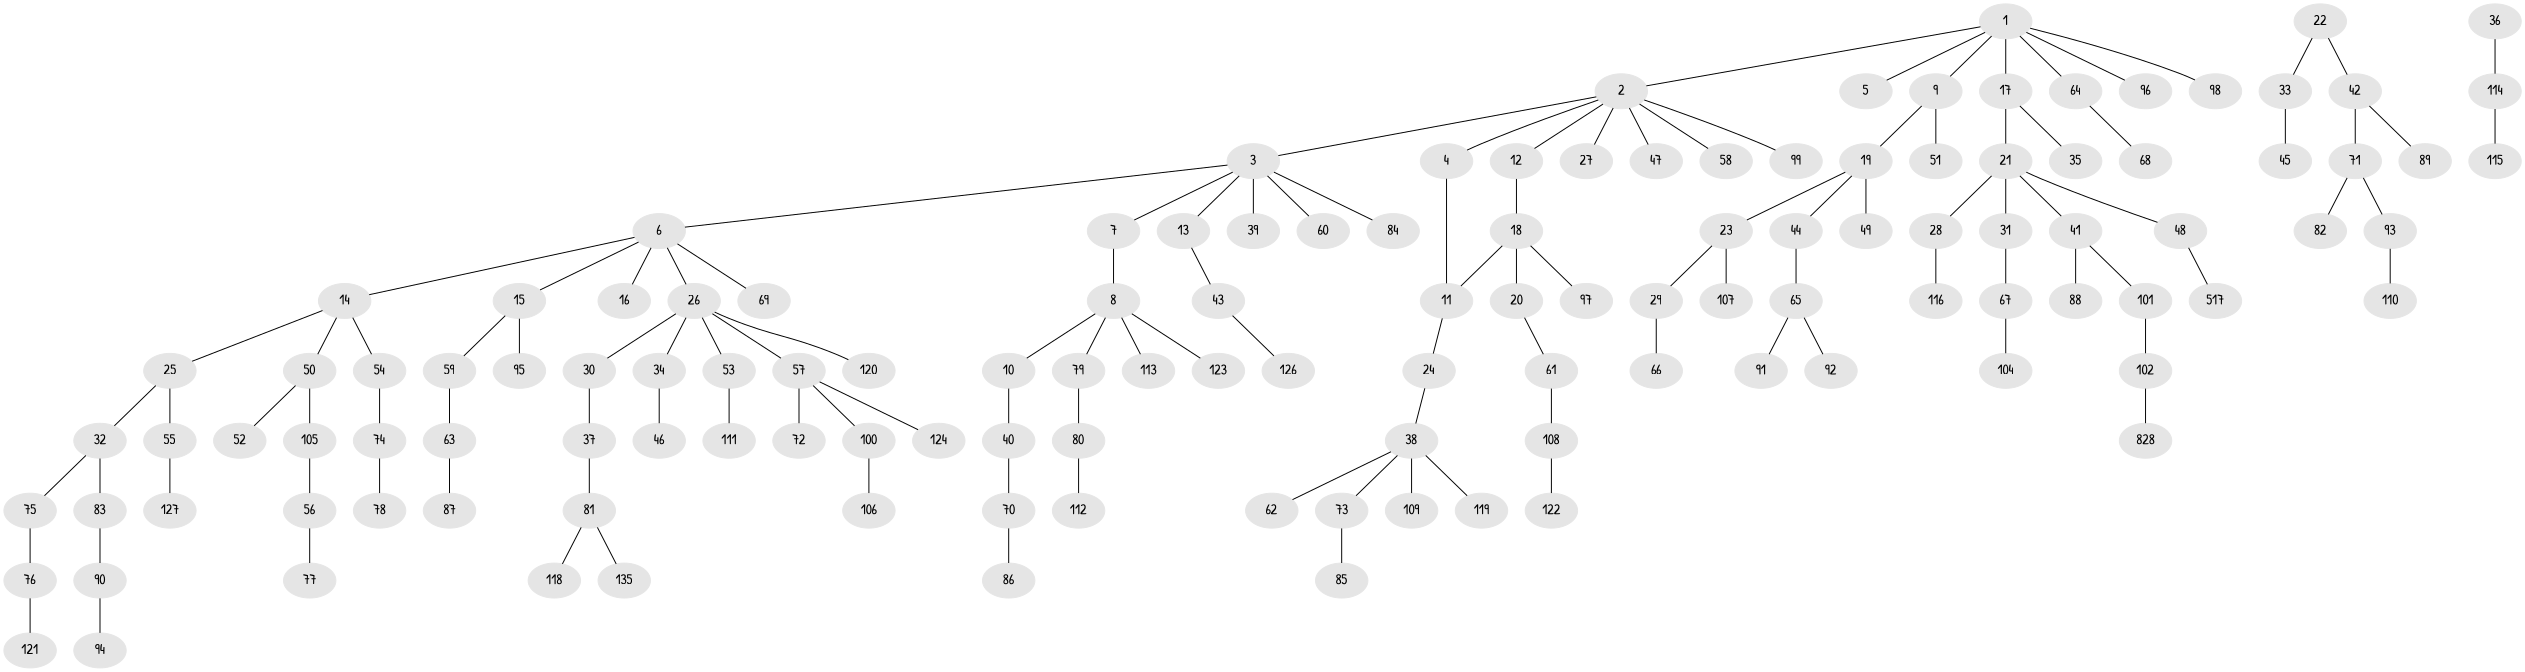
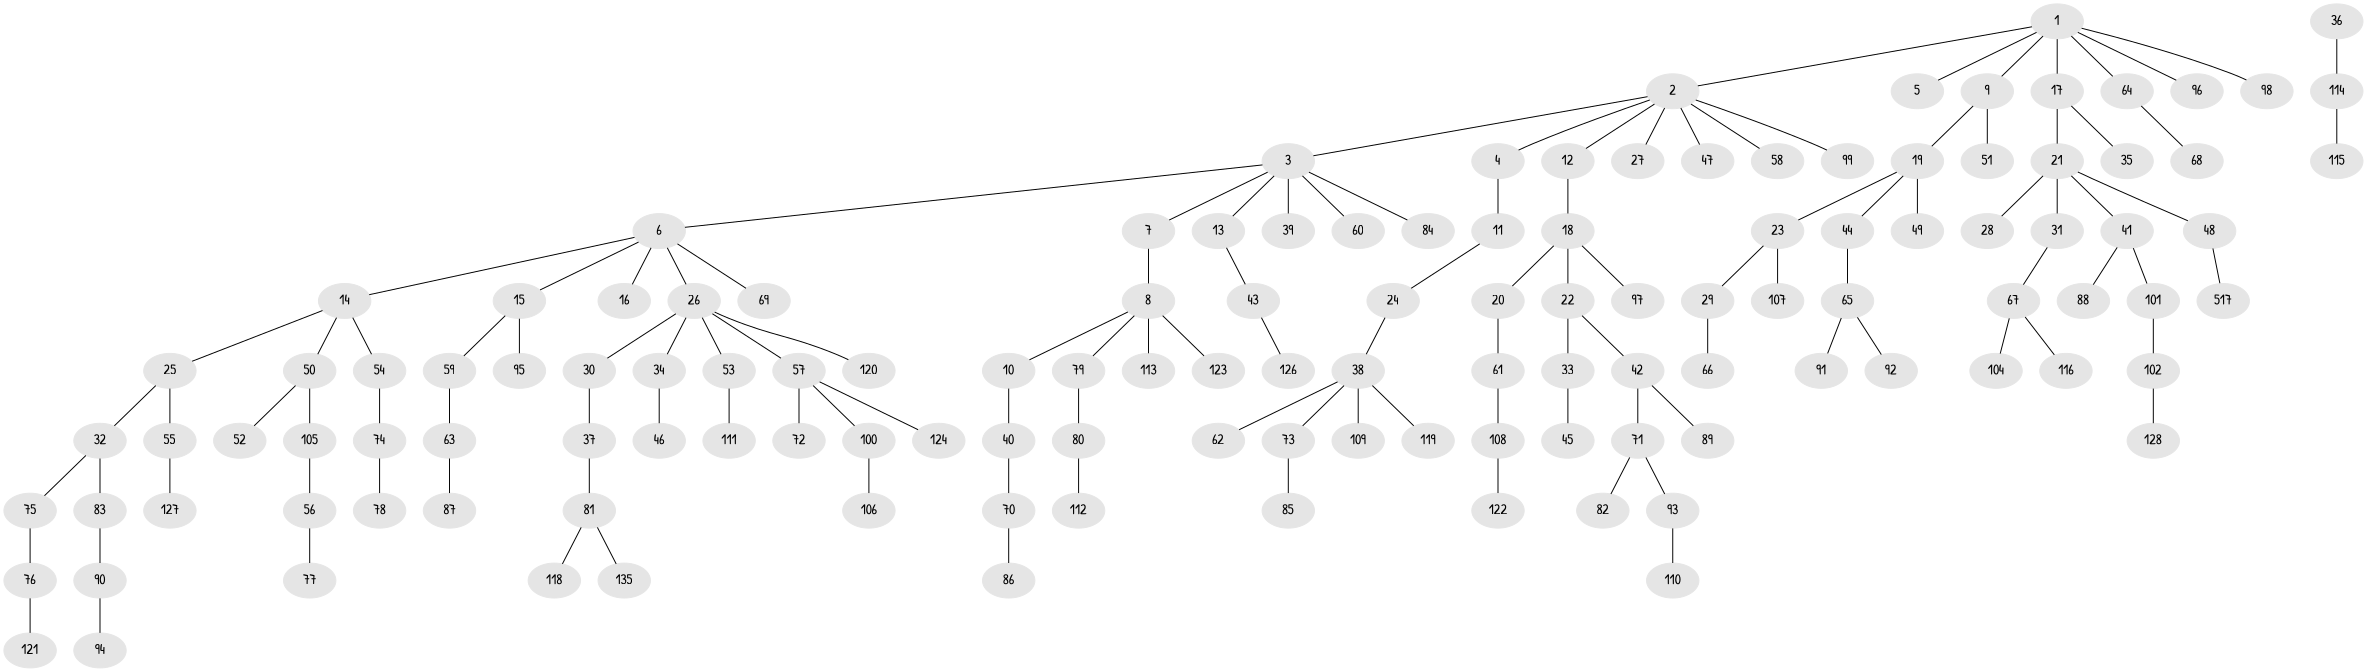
edge "18" -- "11": now "18" -- "22"
edge "28" -- "116": now "67" -- "116"
node "828": label "828" -> "128"
